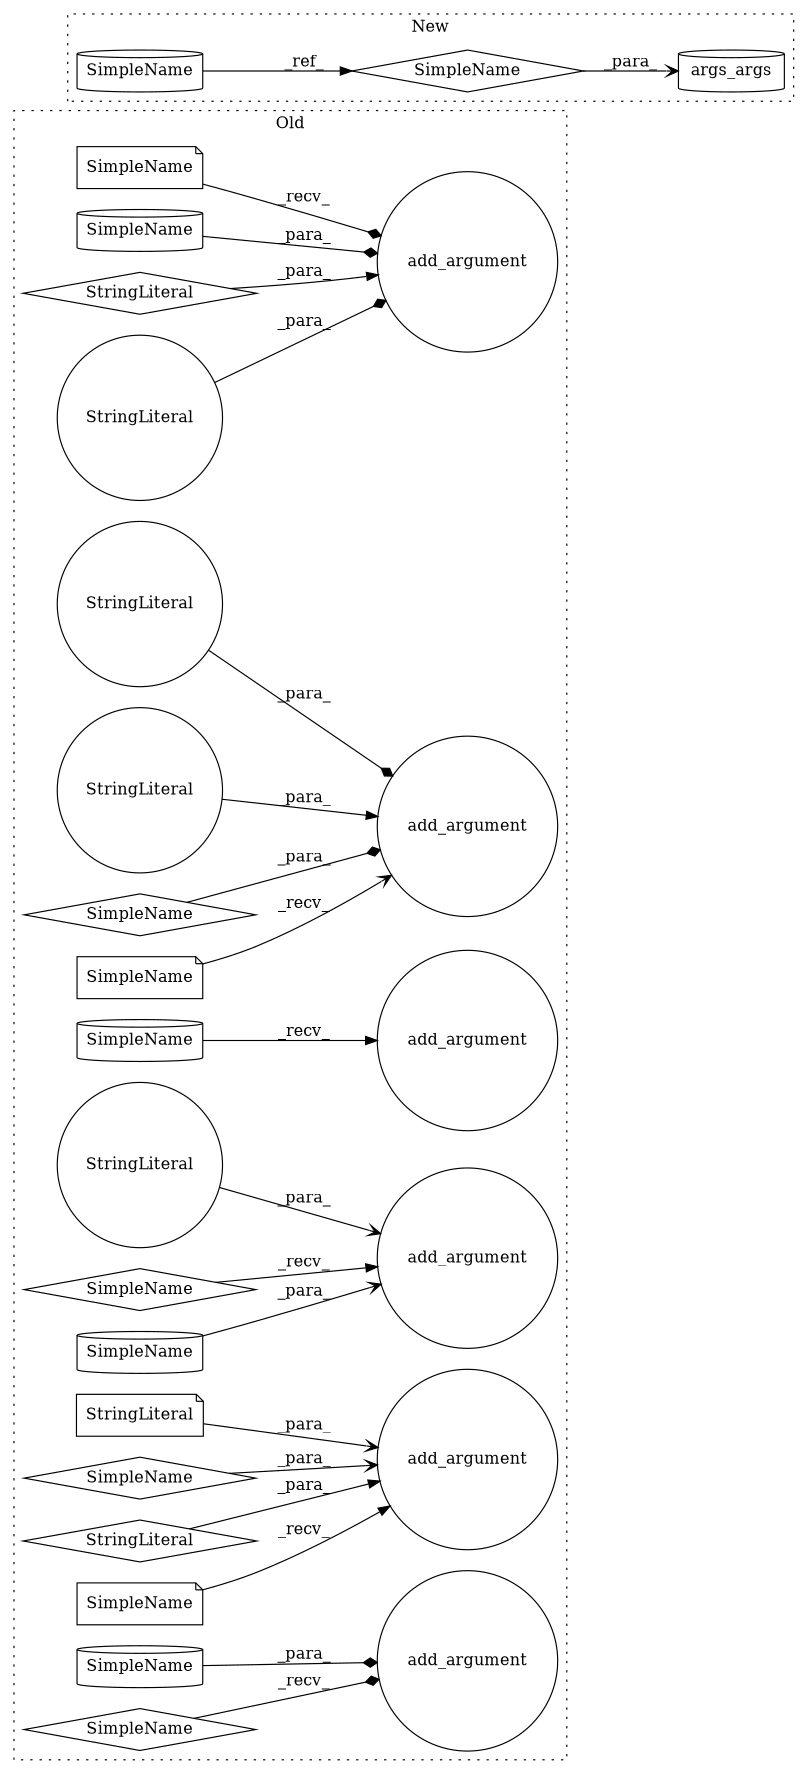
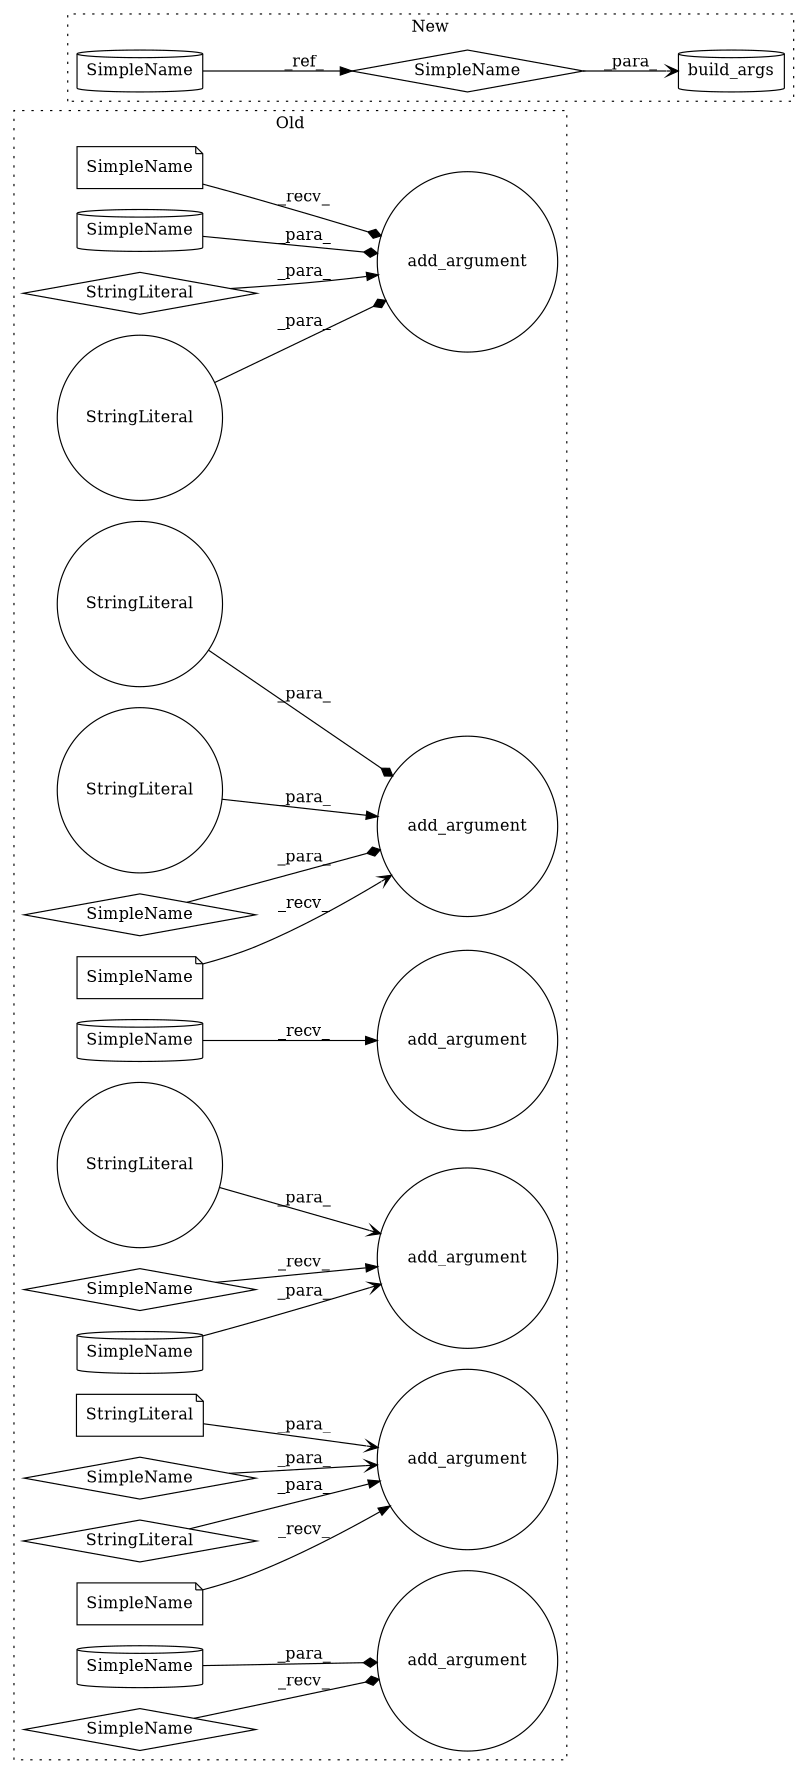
node "args_args": label "args_args" -> "build_args"
